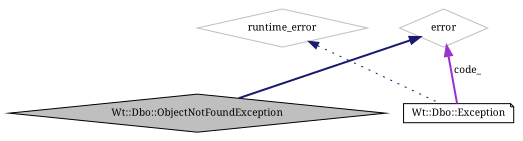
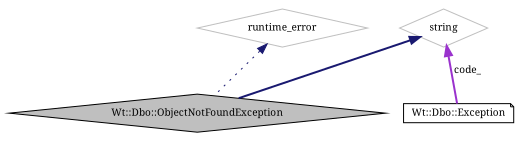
node "error": label "error" -> "string"
edge "Wt::Dbo::Exception" -> "runtime_error": now "Wt::Dbo::ObjectNotFoundException" -> "runtime_error"
